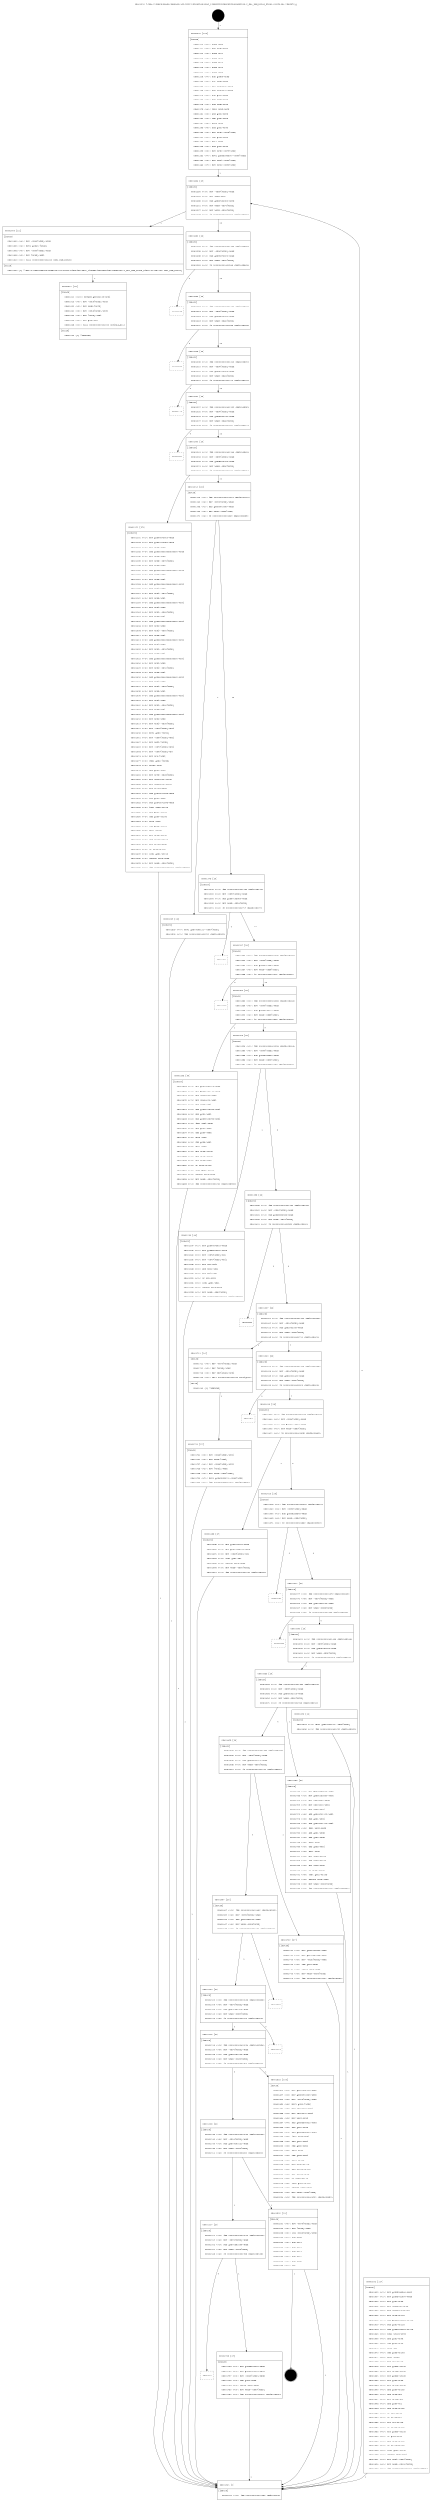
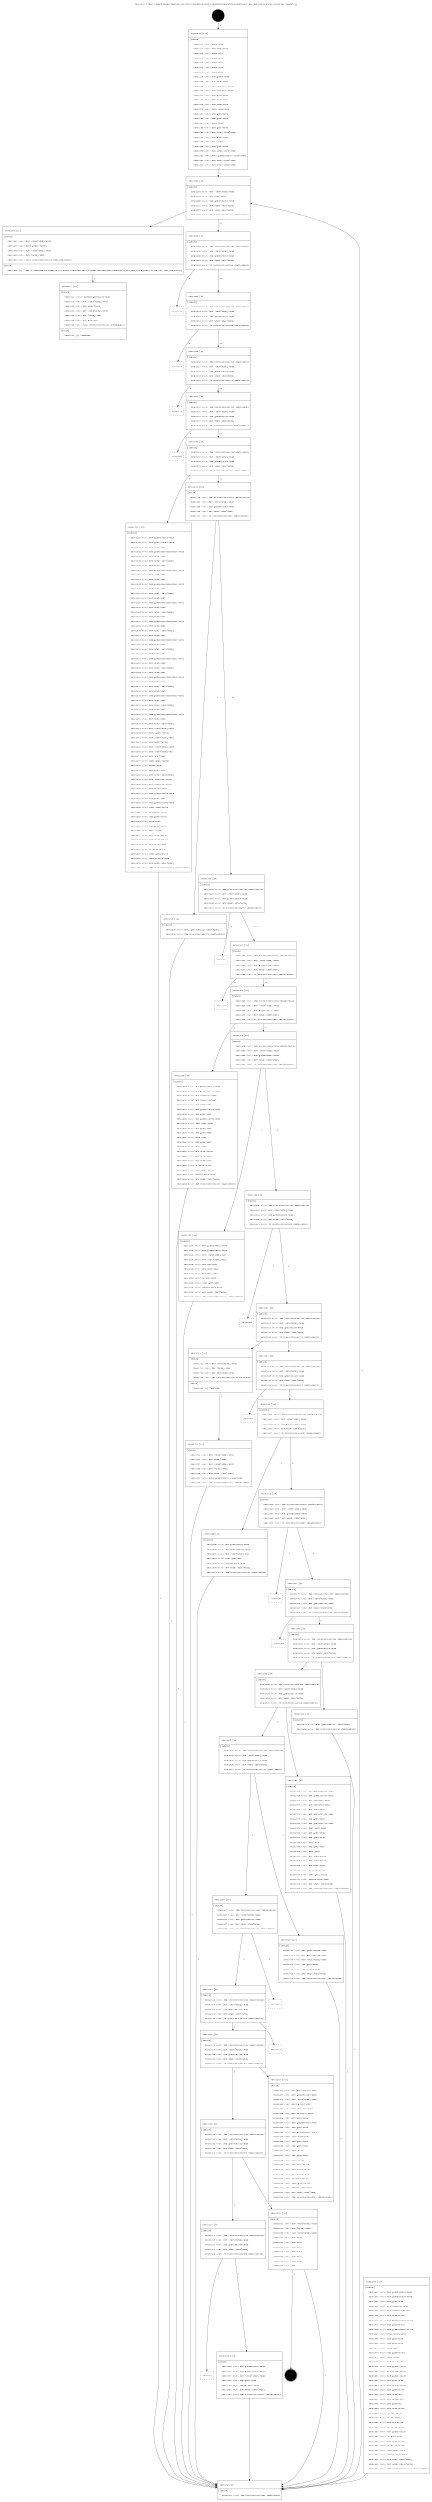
edge "0x401493 [28]" -> "0x4018cf [12]": added, label "1"
